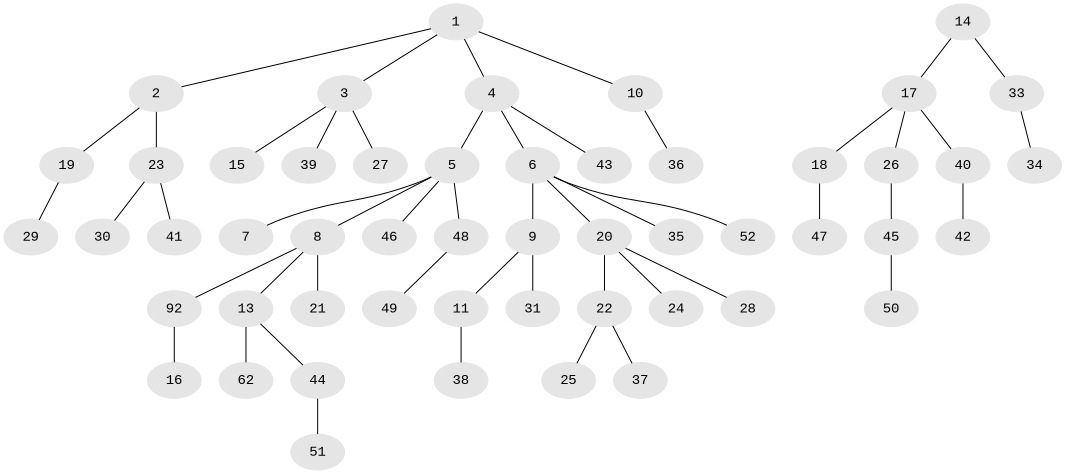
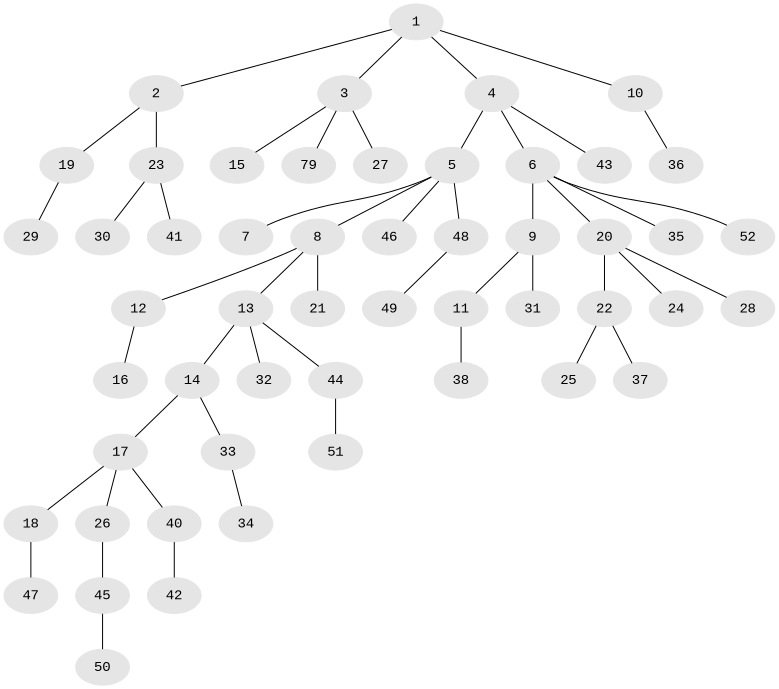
node "39": label "39" -> "79"
node "92": label "92" -> "12"
edge "13" -- "14": added
node "62": label "62" -> "32"
